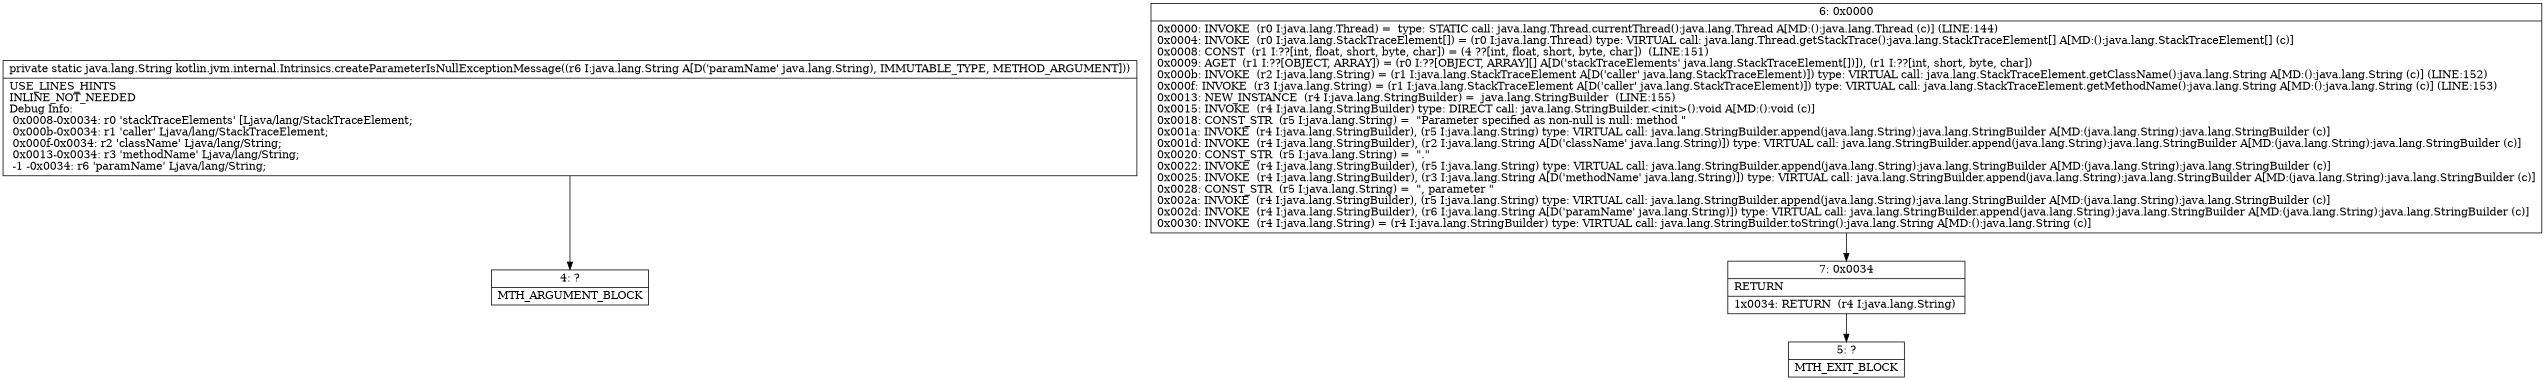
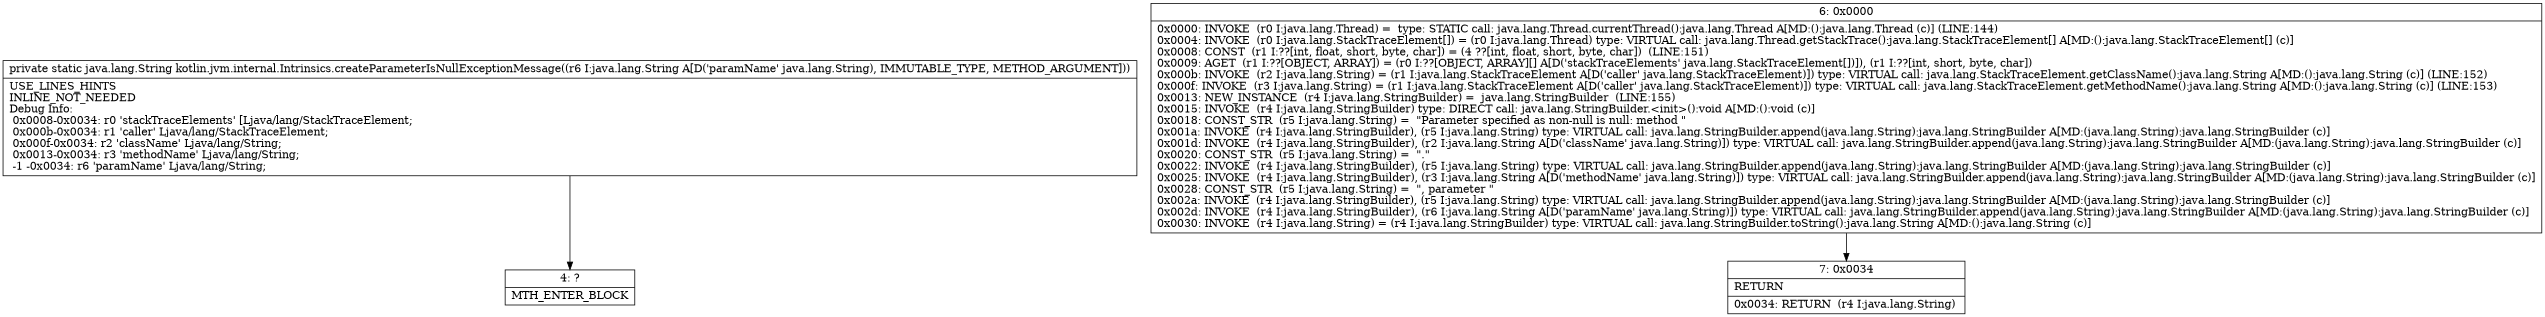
node "4: ?": text "MTH_ARGUMENT_BLOCK" -> "MTH_ENTER_BLOCK"
node "7: 0x0034": text "1x0034: RETURN  (r4 I:java.lang.String)" -> "0x0034: RETURN  (r4 I:java.lang.String)"
node "5: ?": removed
